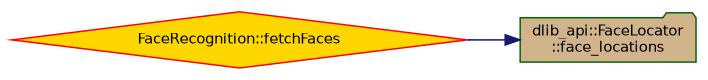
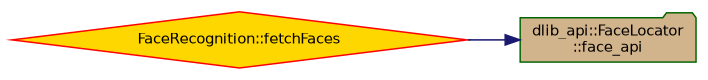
node "dlib_api::FaceLocator ::face_locations": label "dlib_api::FaceLocator ::face_locations" -> "dlib_api::FaceLocator ::face_api"
